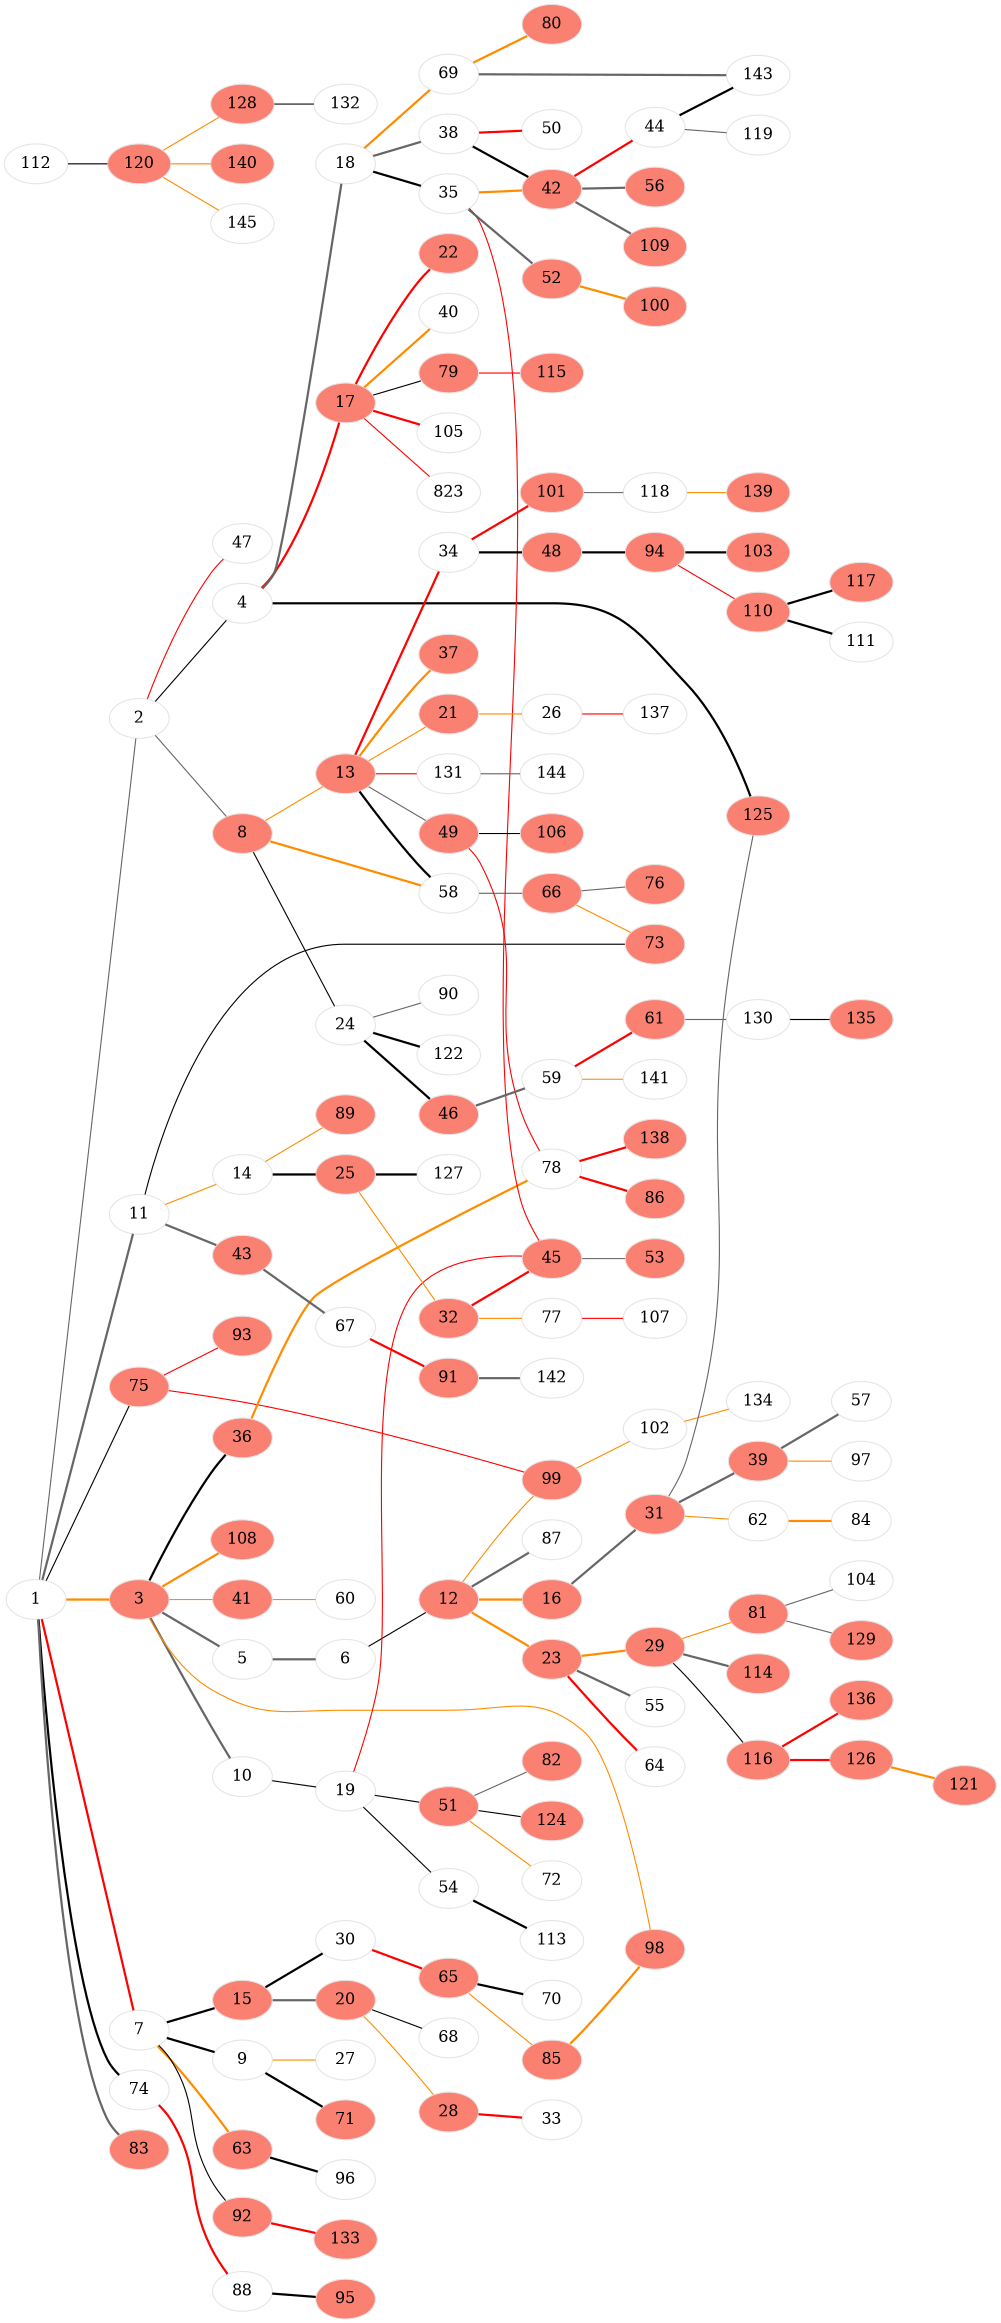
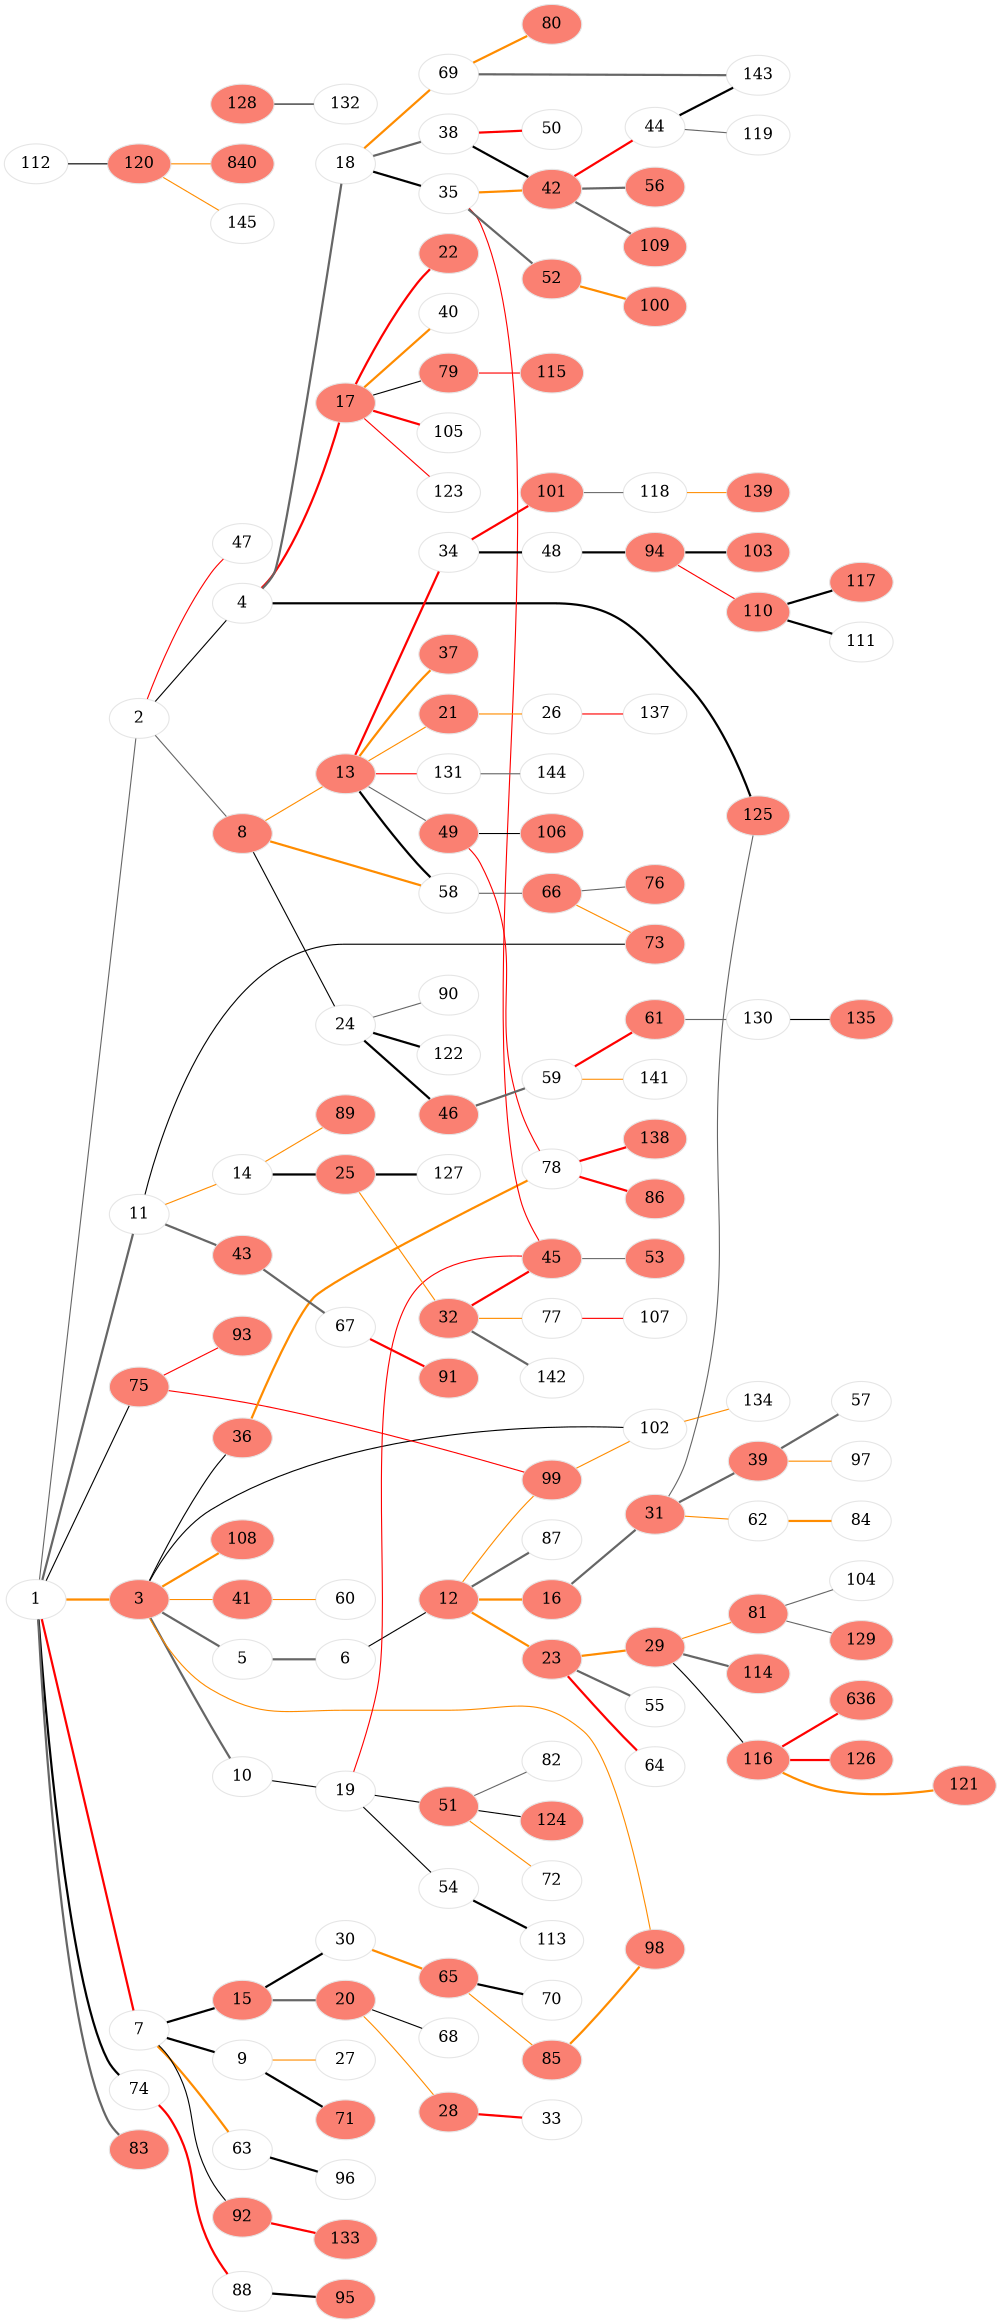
edge "128" -- "120": removed
node "140": label "140" -> "840"
node "823": label "823" -> "123"
node "48": fillcolor salmon -> white
edge "91" -- "142": now "32" -- "142"
edge "102" -- "3": added
edge "36" -- "3": style bold -> solid
node "136": label "136" -> "636"
node "82": fillcolor salmon -> white
edge "126" -- "121": now "116" -- "121"
edge "30" -- "65": color red -> darkorange
node "63": fillcolor salmon -> white
